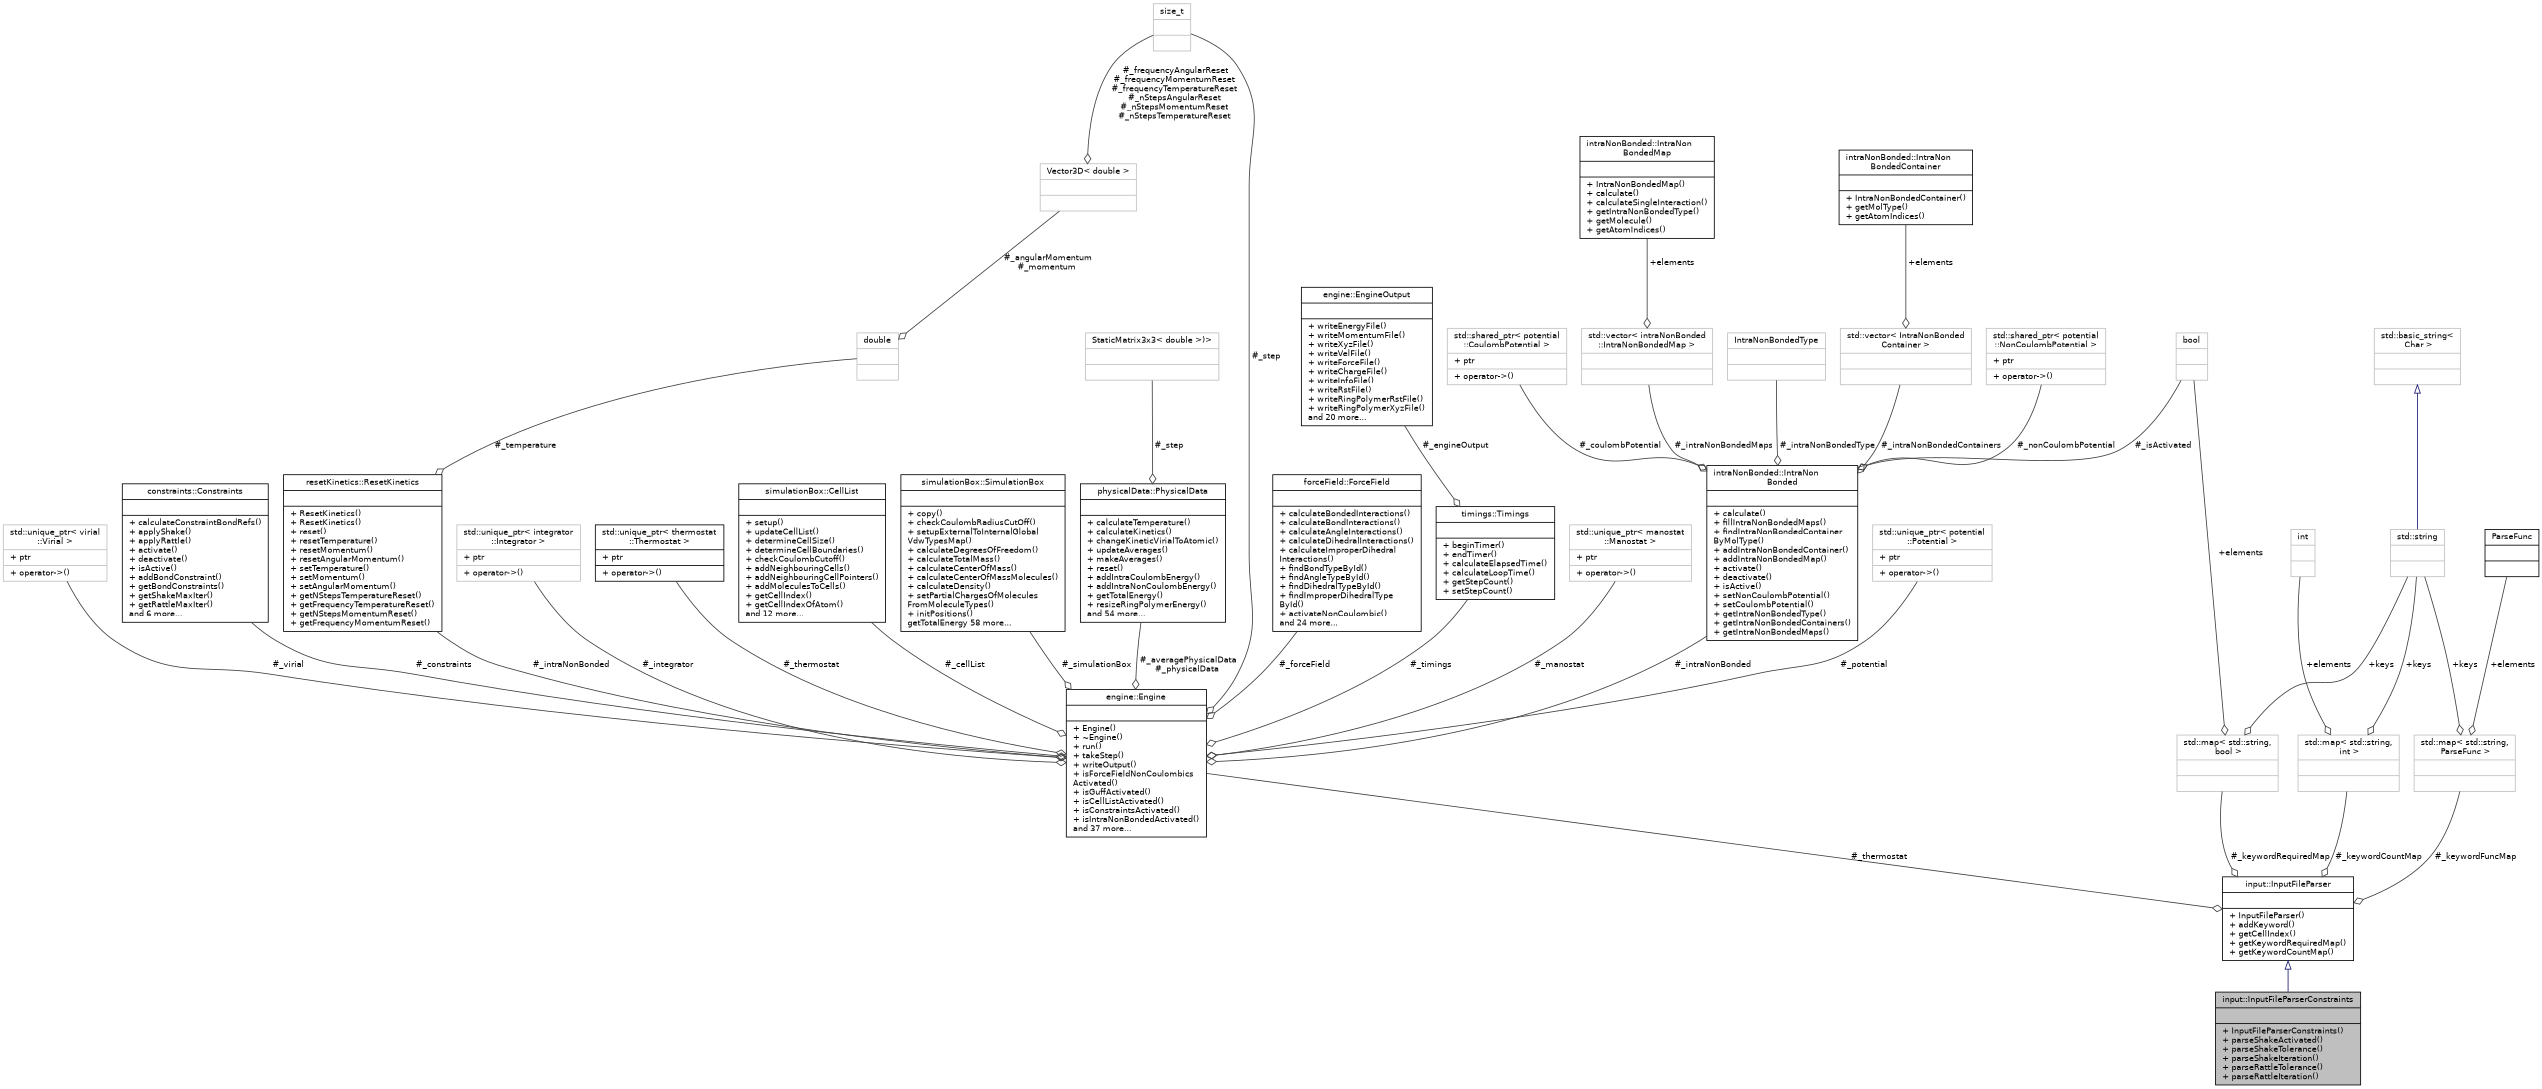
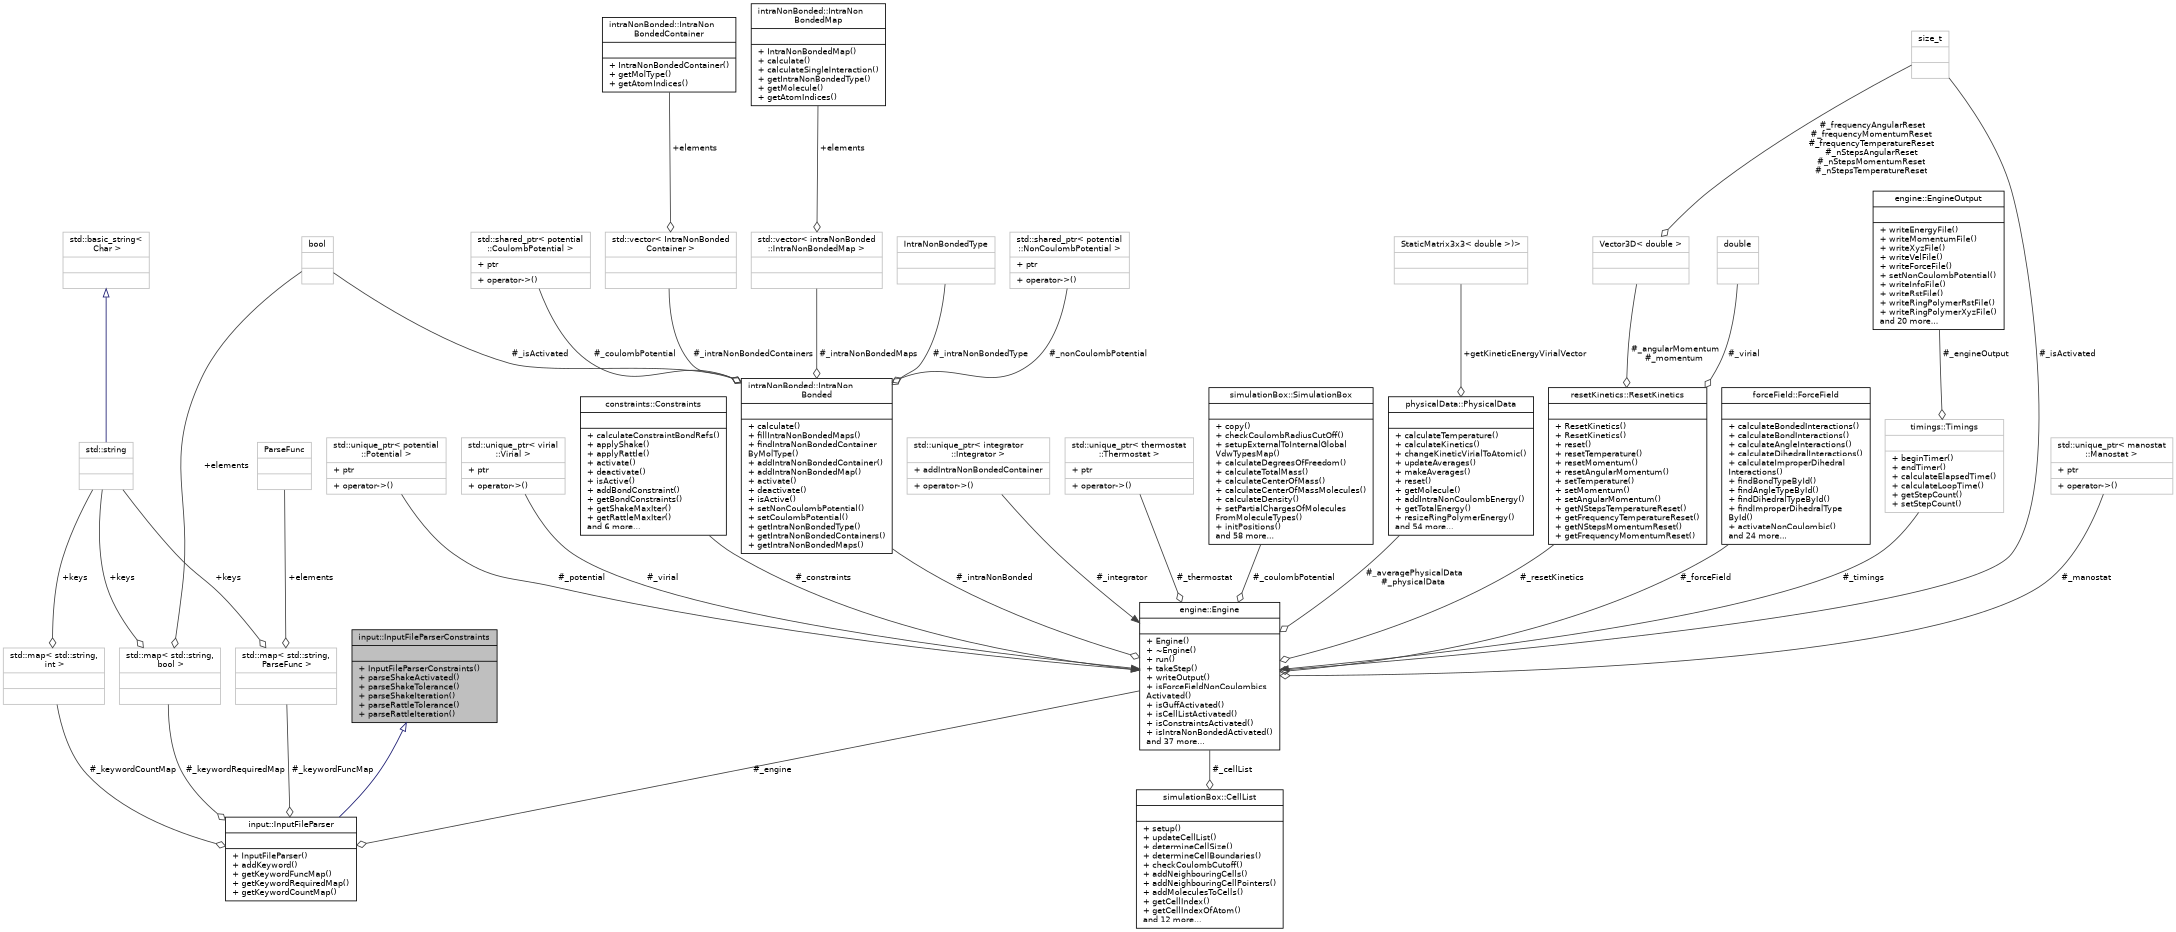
edge "Vector3D< double >" -> "double": now "Vector3D< double >" -> "resetKinetics::ResetKinetics"
edge "size_t" -> "engine::Engine": label " #_step" -> " #_isActivated"
node "engine::EngineOutput": text "+ writeChargeFile()" -> "+ setNonCoulombPotential()"
edge "double" -> "resetKinetics::ResetKinetics": label " #_temperature" -> " #_virial"
edge "StaticMatrix3x3< double >)>" -> "physicalData::PhysicalData": label " #_step" -> " +getKineticEnergyVirialVector"
node "std::unique_ptr< thermostat": color black -> grey75
node "timings::Timings": color black -> grey75
node "int": removed
node "ParseFunc": color black -> grey75
node "std::unique_ptr< integrator": text "+ ptr" -> "+ addIntraNonBondedContainer"
node "physicalData::PhysicalData": text "+ addIntraCoulombEnergy()" -> "+ getMolecule()"
node "simulationBox::SimulationBox": text "getTotalEnergy 58 more..." -> "and 58 more..."
edge "resetKinetics::ResetKinetics" -> "engine::Engine": label " #_intraNonBonded" -> " #_resetKinetics"
edge "simulationBox::SimulationBox" -> "engine::Engine": label " #_simulationBox" -> " #_coulombPotential"
edge "simulationBox::CellList" -> "engine::Engine": reversed
edge "timings::Timings" -> "engine::Engine": arrowhead odiamond -> normal
edge "std::unique_ptr< potential" -> "engine::Engine": arrowhead odiamond -> normal
edge "constraints::Constraints" -> "engine::Engine": arrowhead odiamond -> normal
edge "std::unique_ptr< virial" -> "engine::Engine": arrowhead odiamond -> normal
edge "std::unique_ptr< integrator" -> "engine::Engine": arrowhead odiamond -> normal
edge "engine::Engine" -> "input::InputFileParser": label " #_thermostat" -> " #_engine"
node "input::InputFileParser": text "+ getCellIndex()" -> "+ getKeywordFuncMap()"
edge "input::InputFileParserConstraints" -> "input::InputFileParser": reversed
